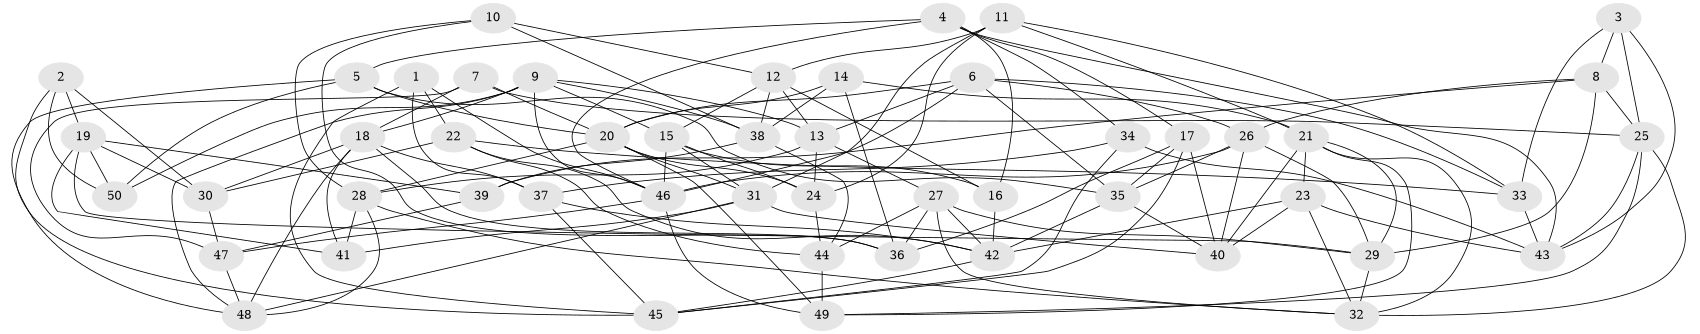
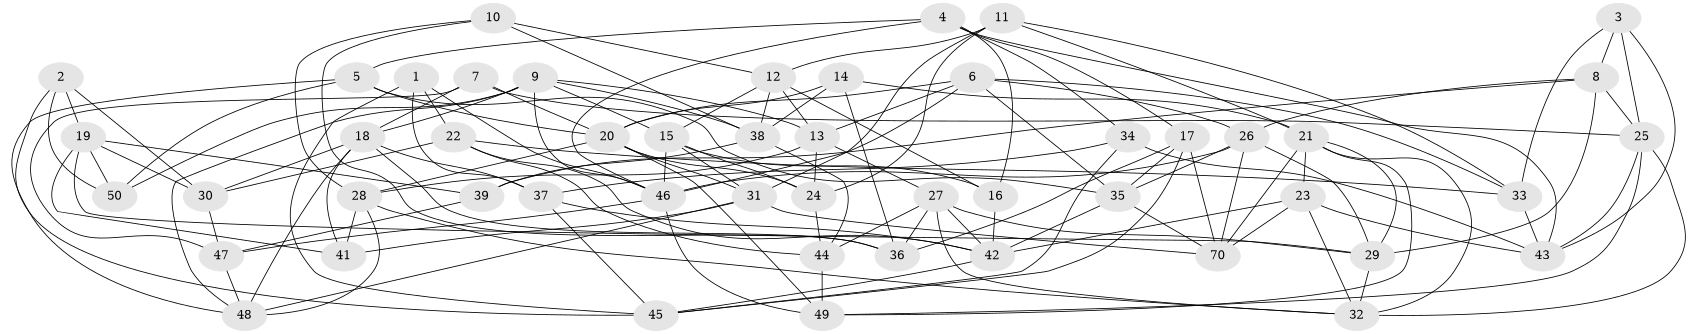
node "40": label "40" -> "70"
